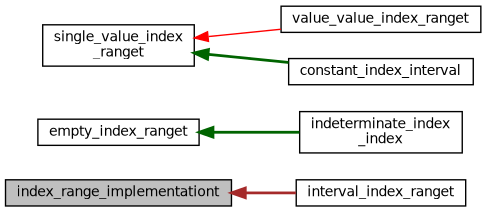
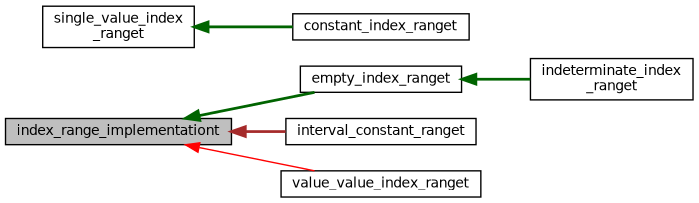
edge "value_value_index_ranget" -> "single_value_index _ranget": now "value_value_index_ranget" -> "index_range_implementationt"
node "constant_index_interval": label "constant_index_interval" -> "constant_index_ranget"
edge "empty_index_ranget" -> "index_range_implementationt": added
node "indeterminate_index _index": label "indeterminate_index _index" -> "indeterminate_index _ranget"
node "interval_index_ranget": label "interval_index_ranget" -> "interval_constant_ranget"
